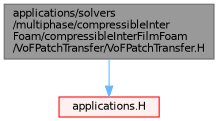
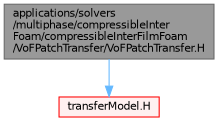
node "applications.H": label "applications.H" -> "transferModel.H"
